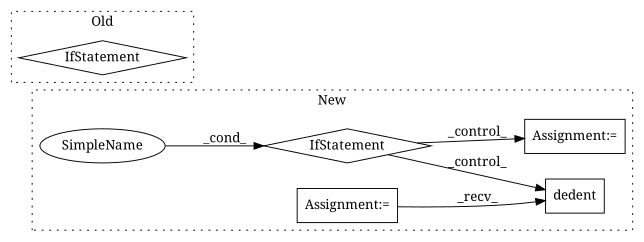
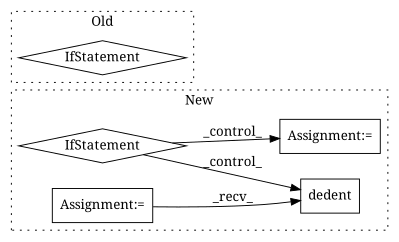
node "SimpleName": removed
